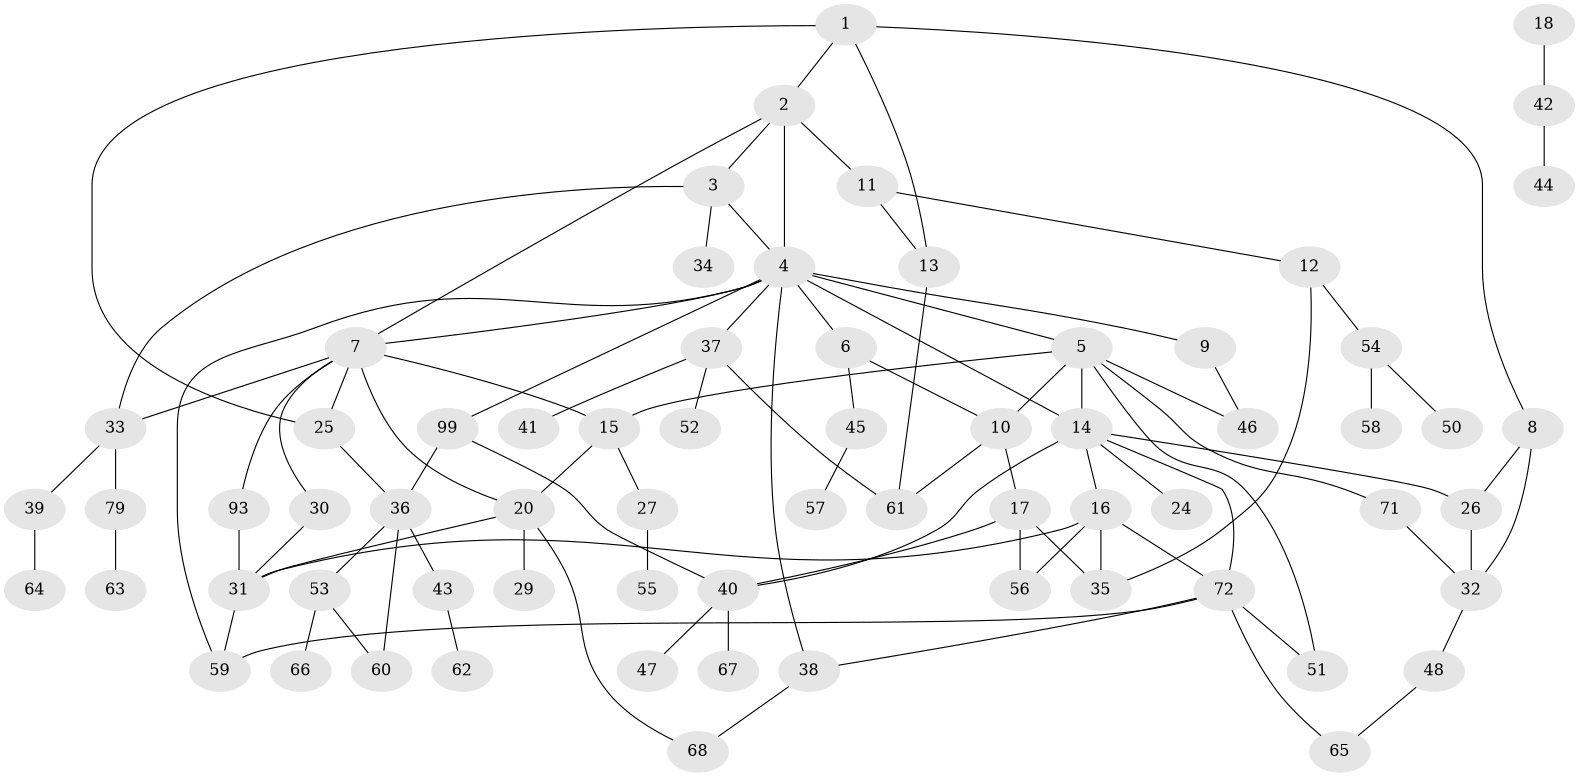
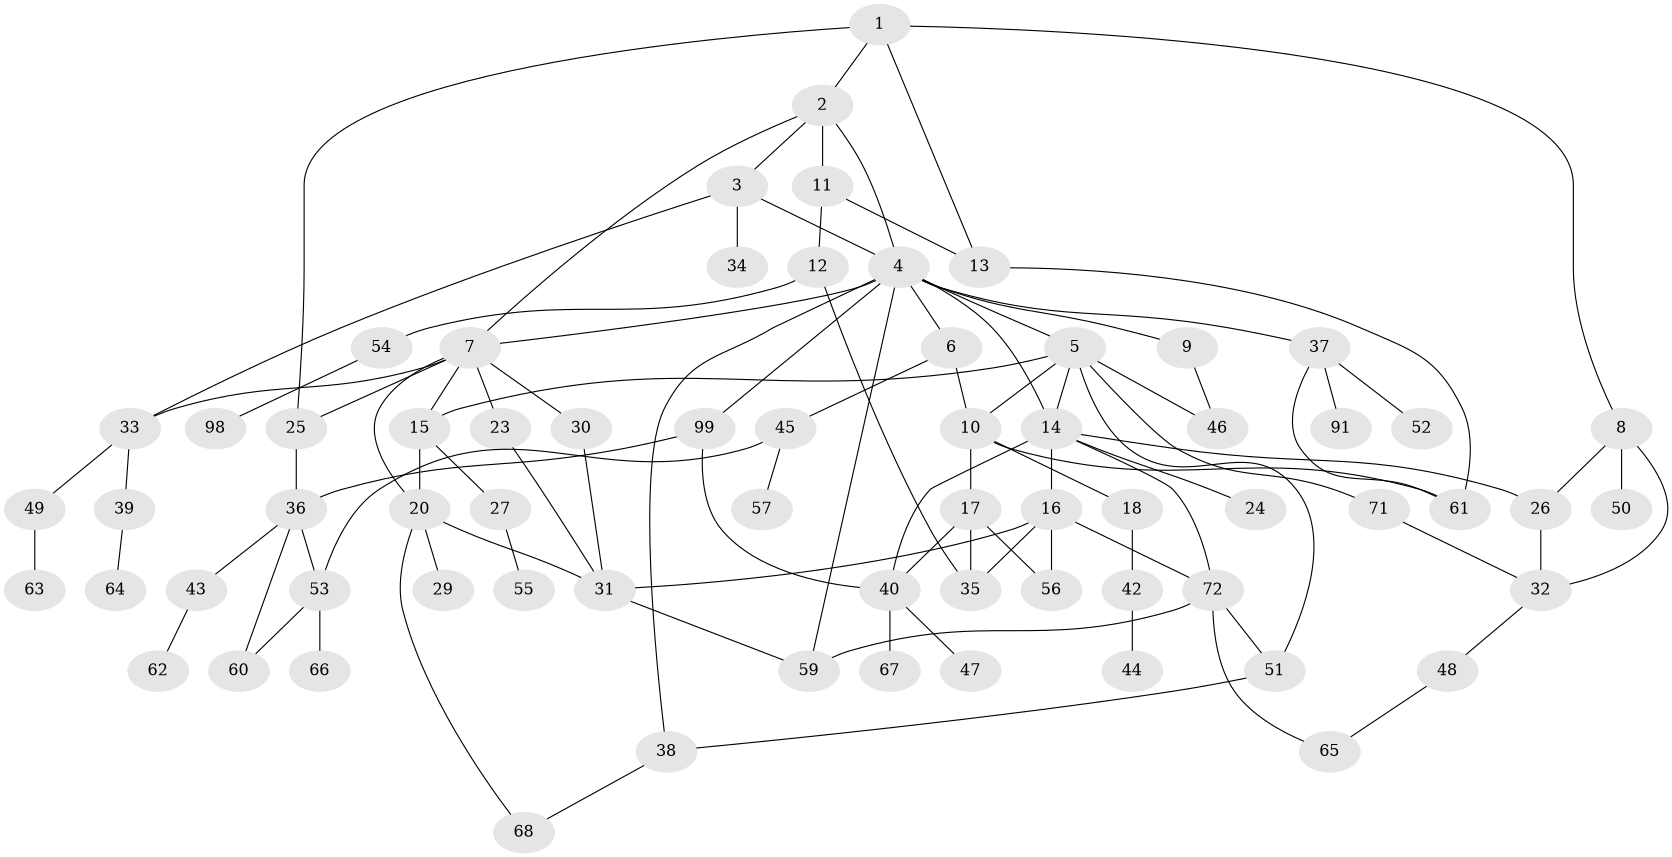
edge "54" -- "50": now "8" -- "50"
node "41": label "41" -> "91"
node "58": label "58" -> "98"
edge "45" -- "53": added
edge "10" -- "18": added
node "79": label "79" -> "49"
node "93": label "93" -> "23"
edge "72" -- "38": now "51" -- "38"
